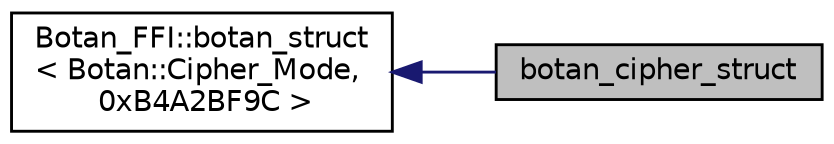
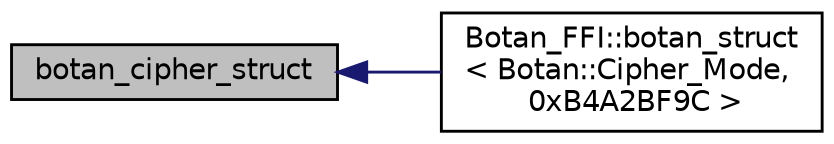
edge "botan_cipher_struct" -> "Botan_FFI::botan_struct < Botan::Cipher_Mode, 0xB4A2BF9C >": reversed
